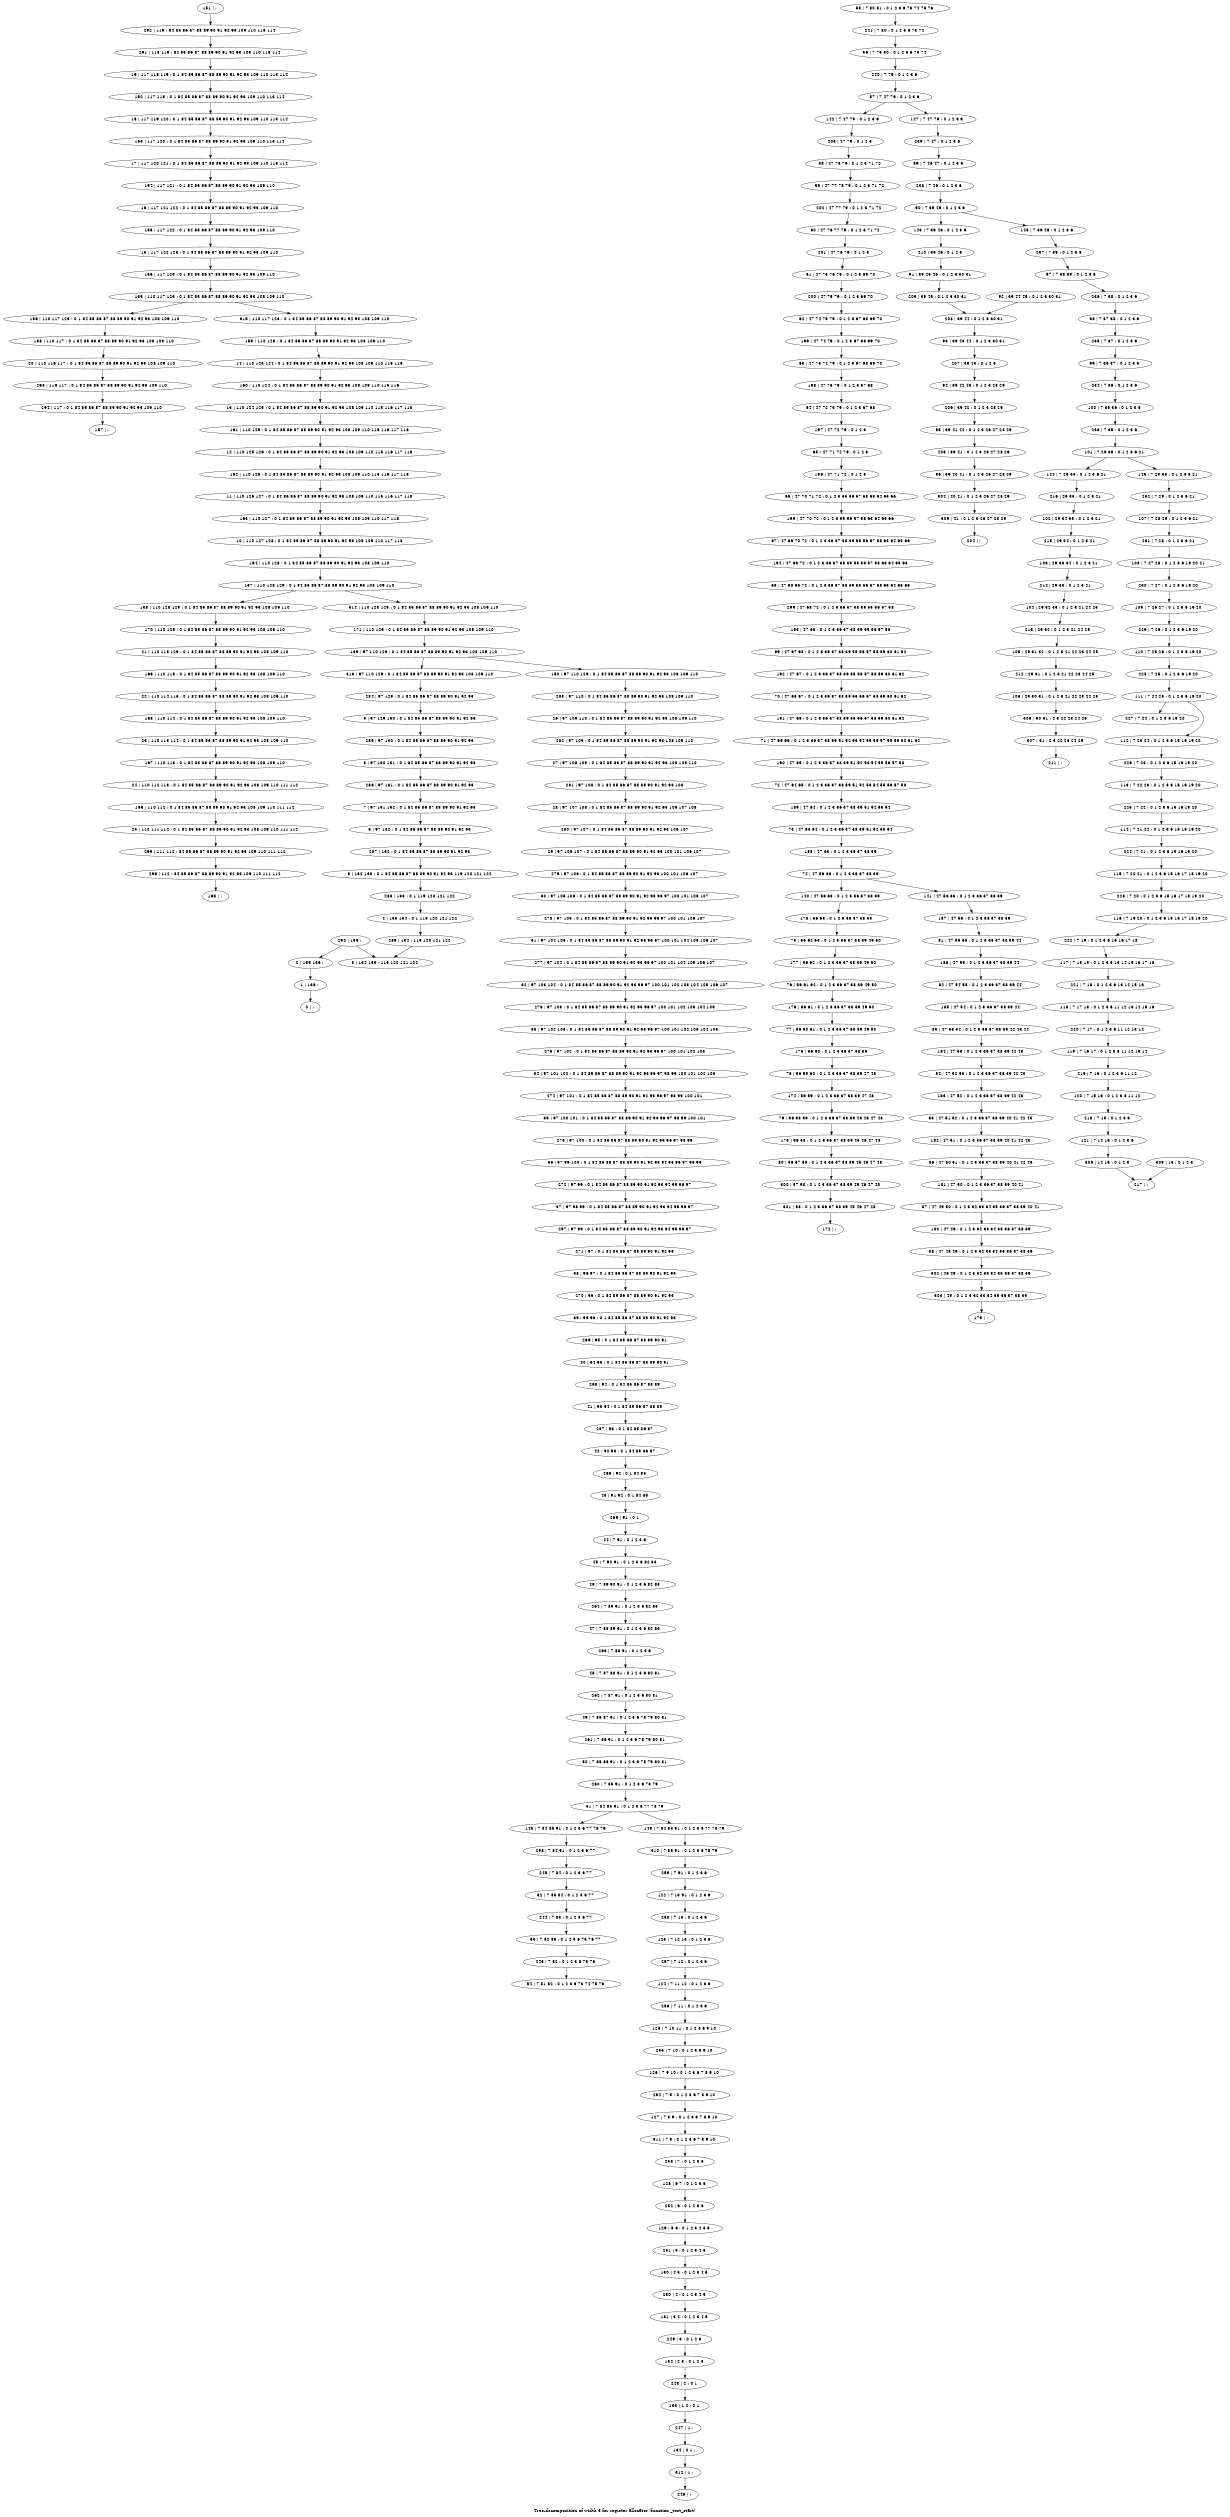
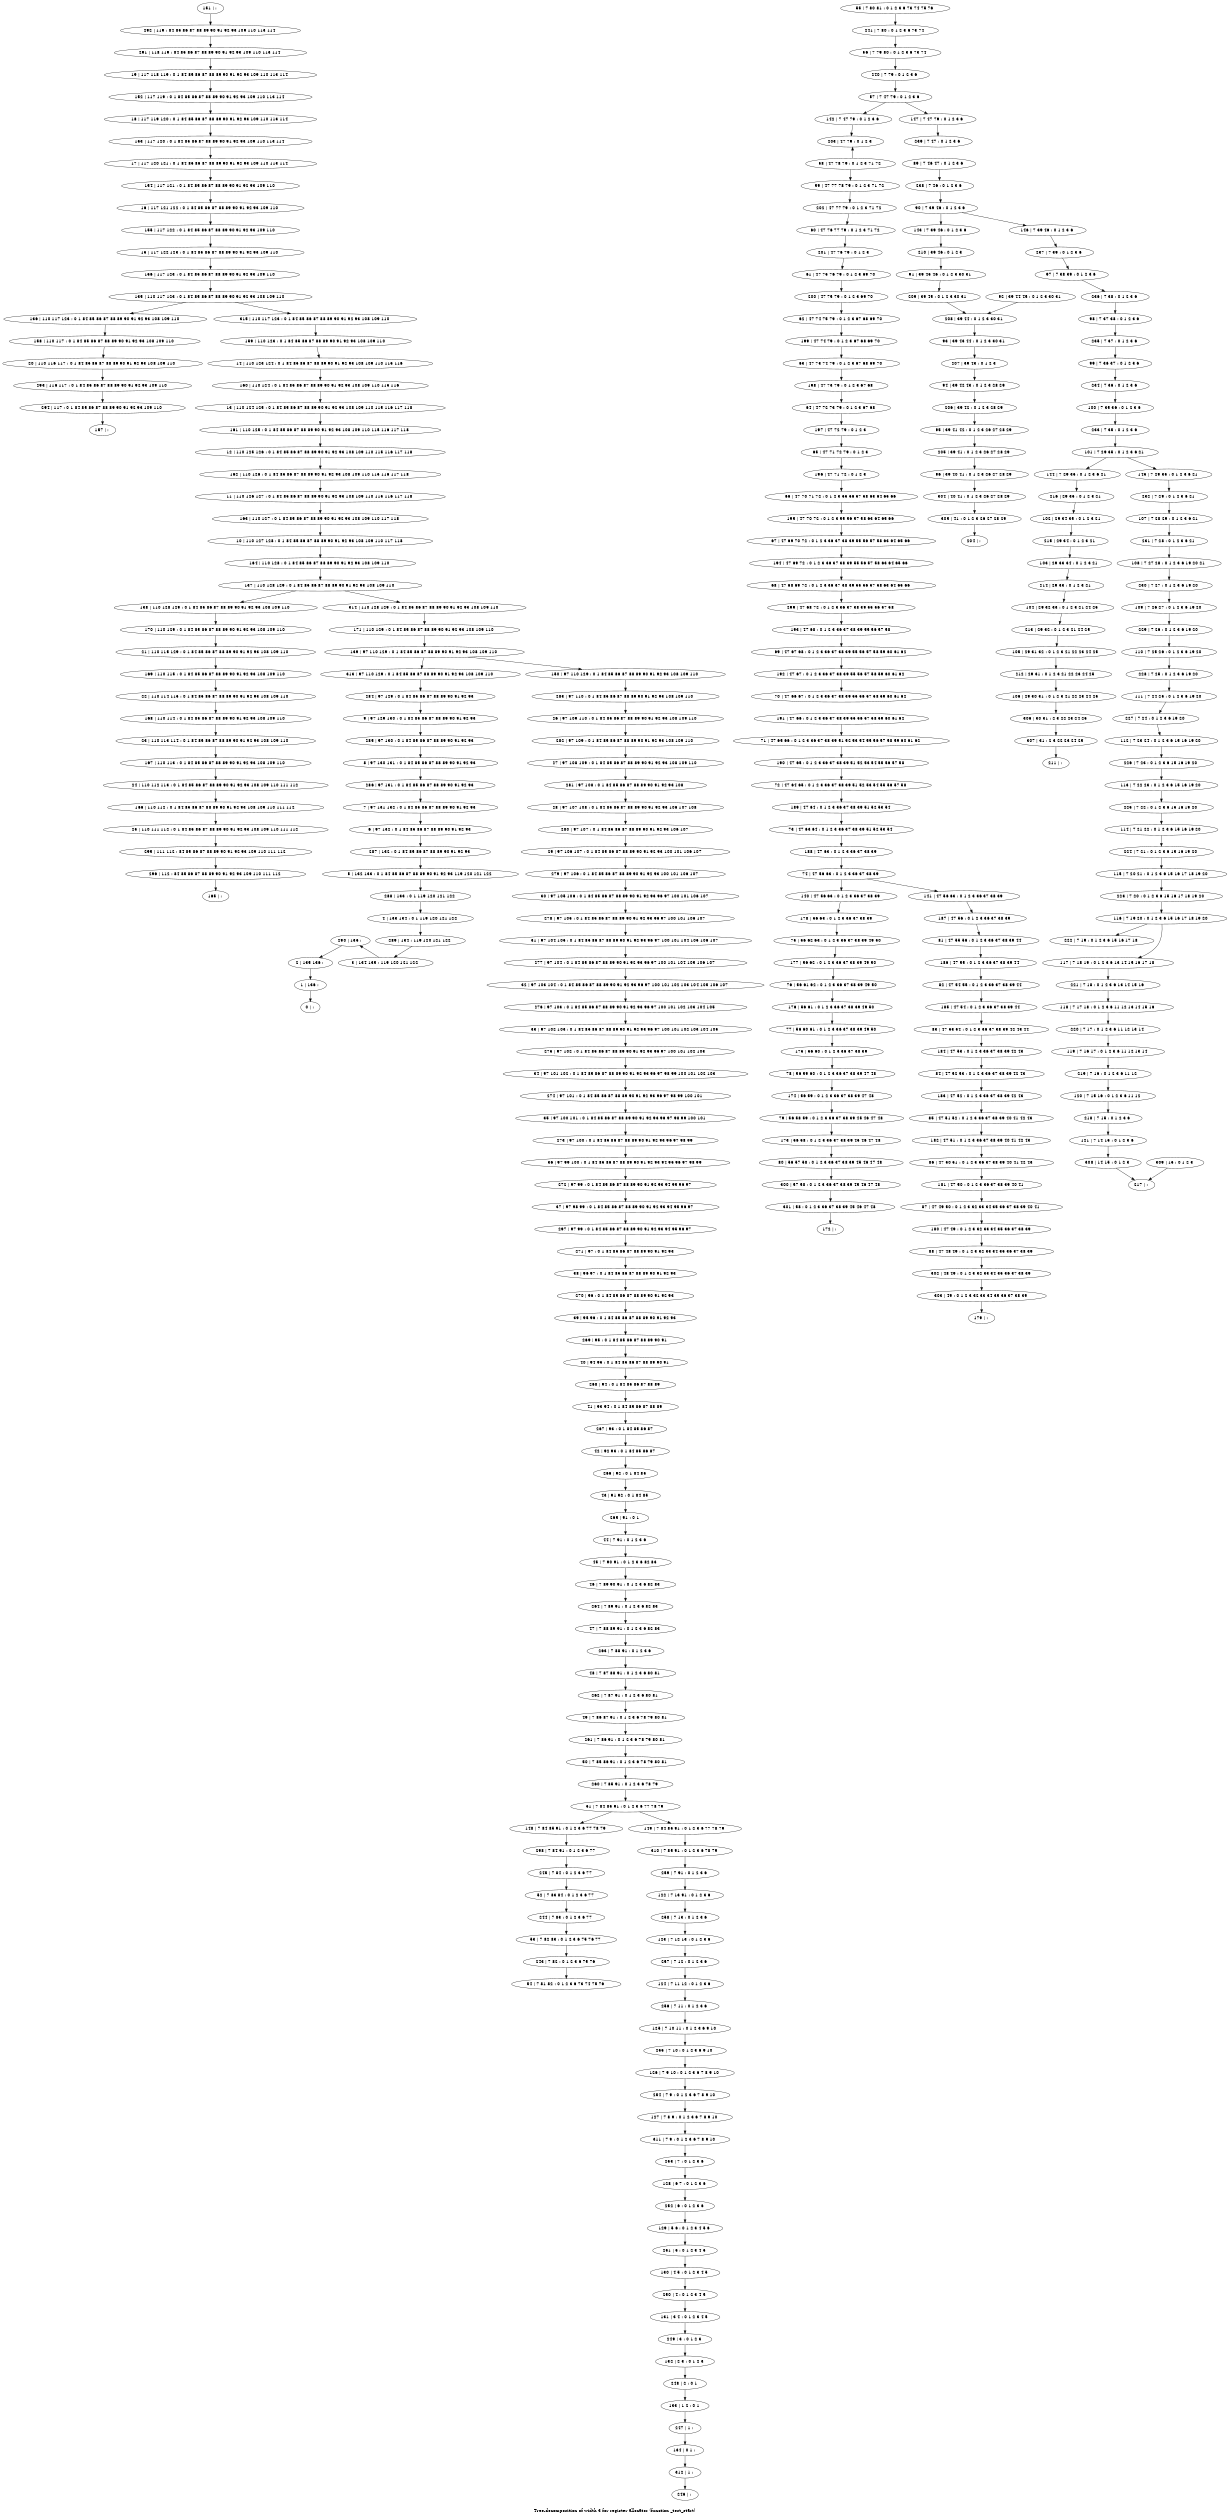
edge "203 | 47 79 : 0 1 2 3" -> "58 | 47 78 79 : 0 1 2 3 71 72": reversed
edge "239 | 7 47 : 0 1 2 3 6" -> "89 | 7 46 47 : 0 1 2 3 6": removed
edge "70 | 47 66 67 : 0 1 2 3 36 37 38 39 55 56 57 58 59 60 61 62" -> "191 | 47 66 : 0 1 2 3 36 37 38 39 55 56 57 58 59 60 61 62": removed
edge "111 | 7 24 25 : 0 1 2 3 6 19 20" -> "112 | 7 23 24 : 0 1 2 3 6 15 16 19 20": now "227 | 7 24 : 0 1 2 3 6 19 20" -> "112 | 7 23 24 : 0 1 2 3 6 15 16 19 20"
edge "222 | 7 19 : 0 1 2 3 6 15 16 17 18" -> "117 | 7 18 19 : 0 1 2 3 6 13 14 15 16 17 18": now "116 | 7 19 20 : 0 1 2 3 6 15 16 17 18 19 20" -> "117 | 7 18 19 : 0 1 2 3 6 13 14 15 16 17 18"
edge "290 | 135 :" -> "3 | 134 135 : 119 120 121 122": reversed
